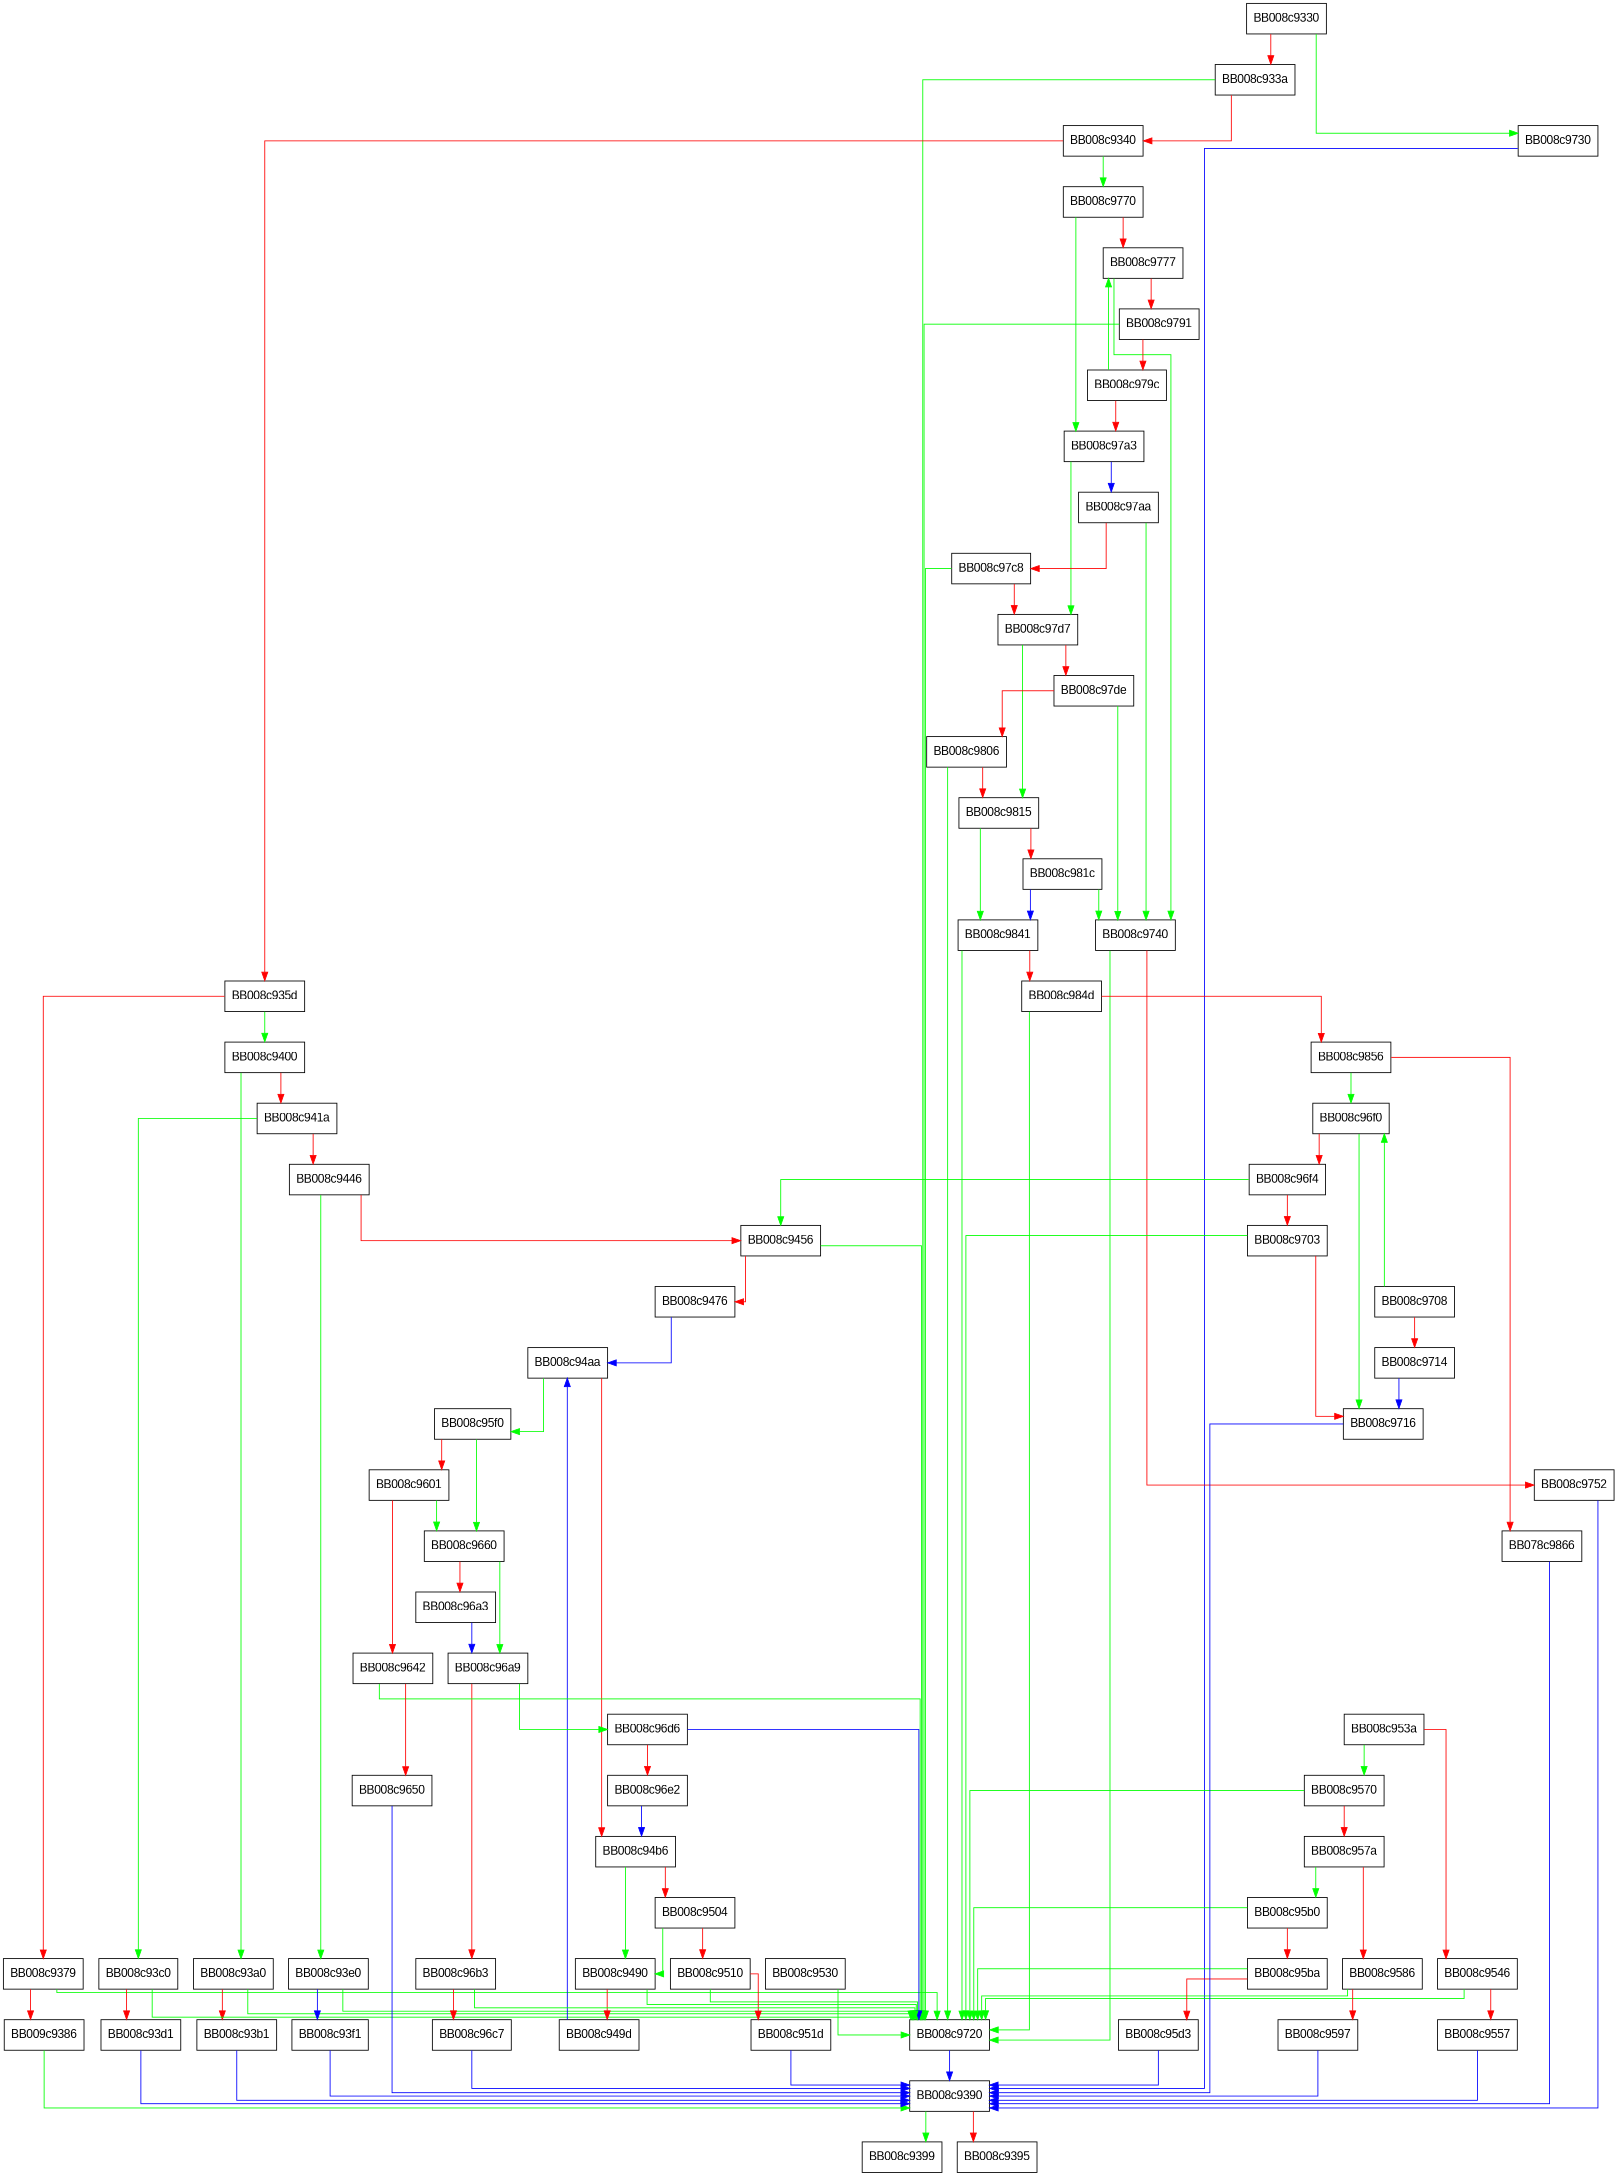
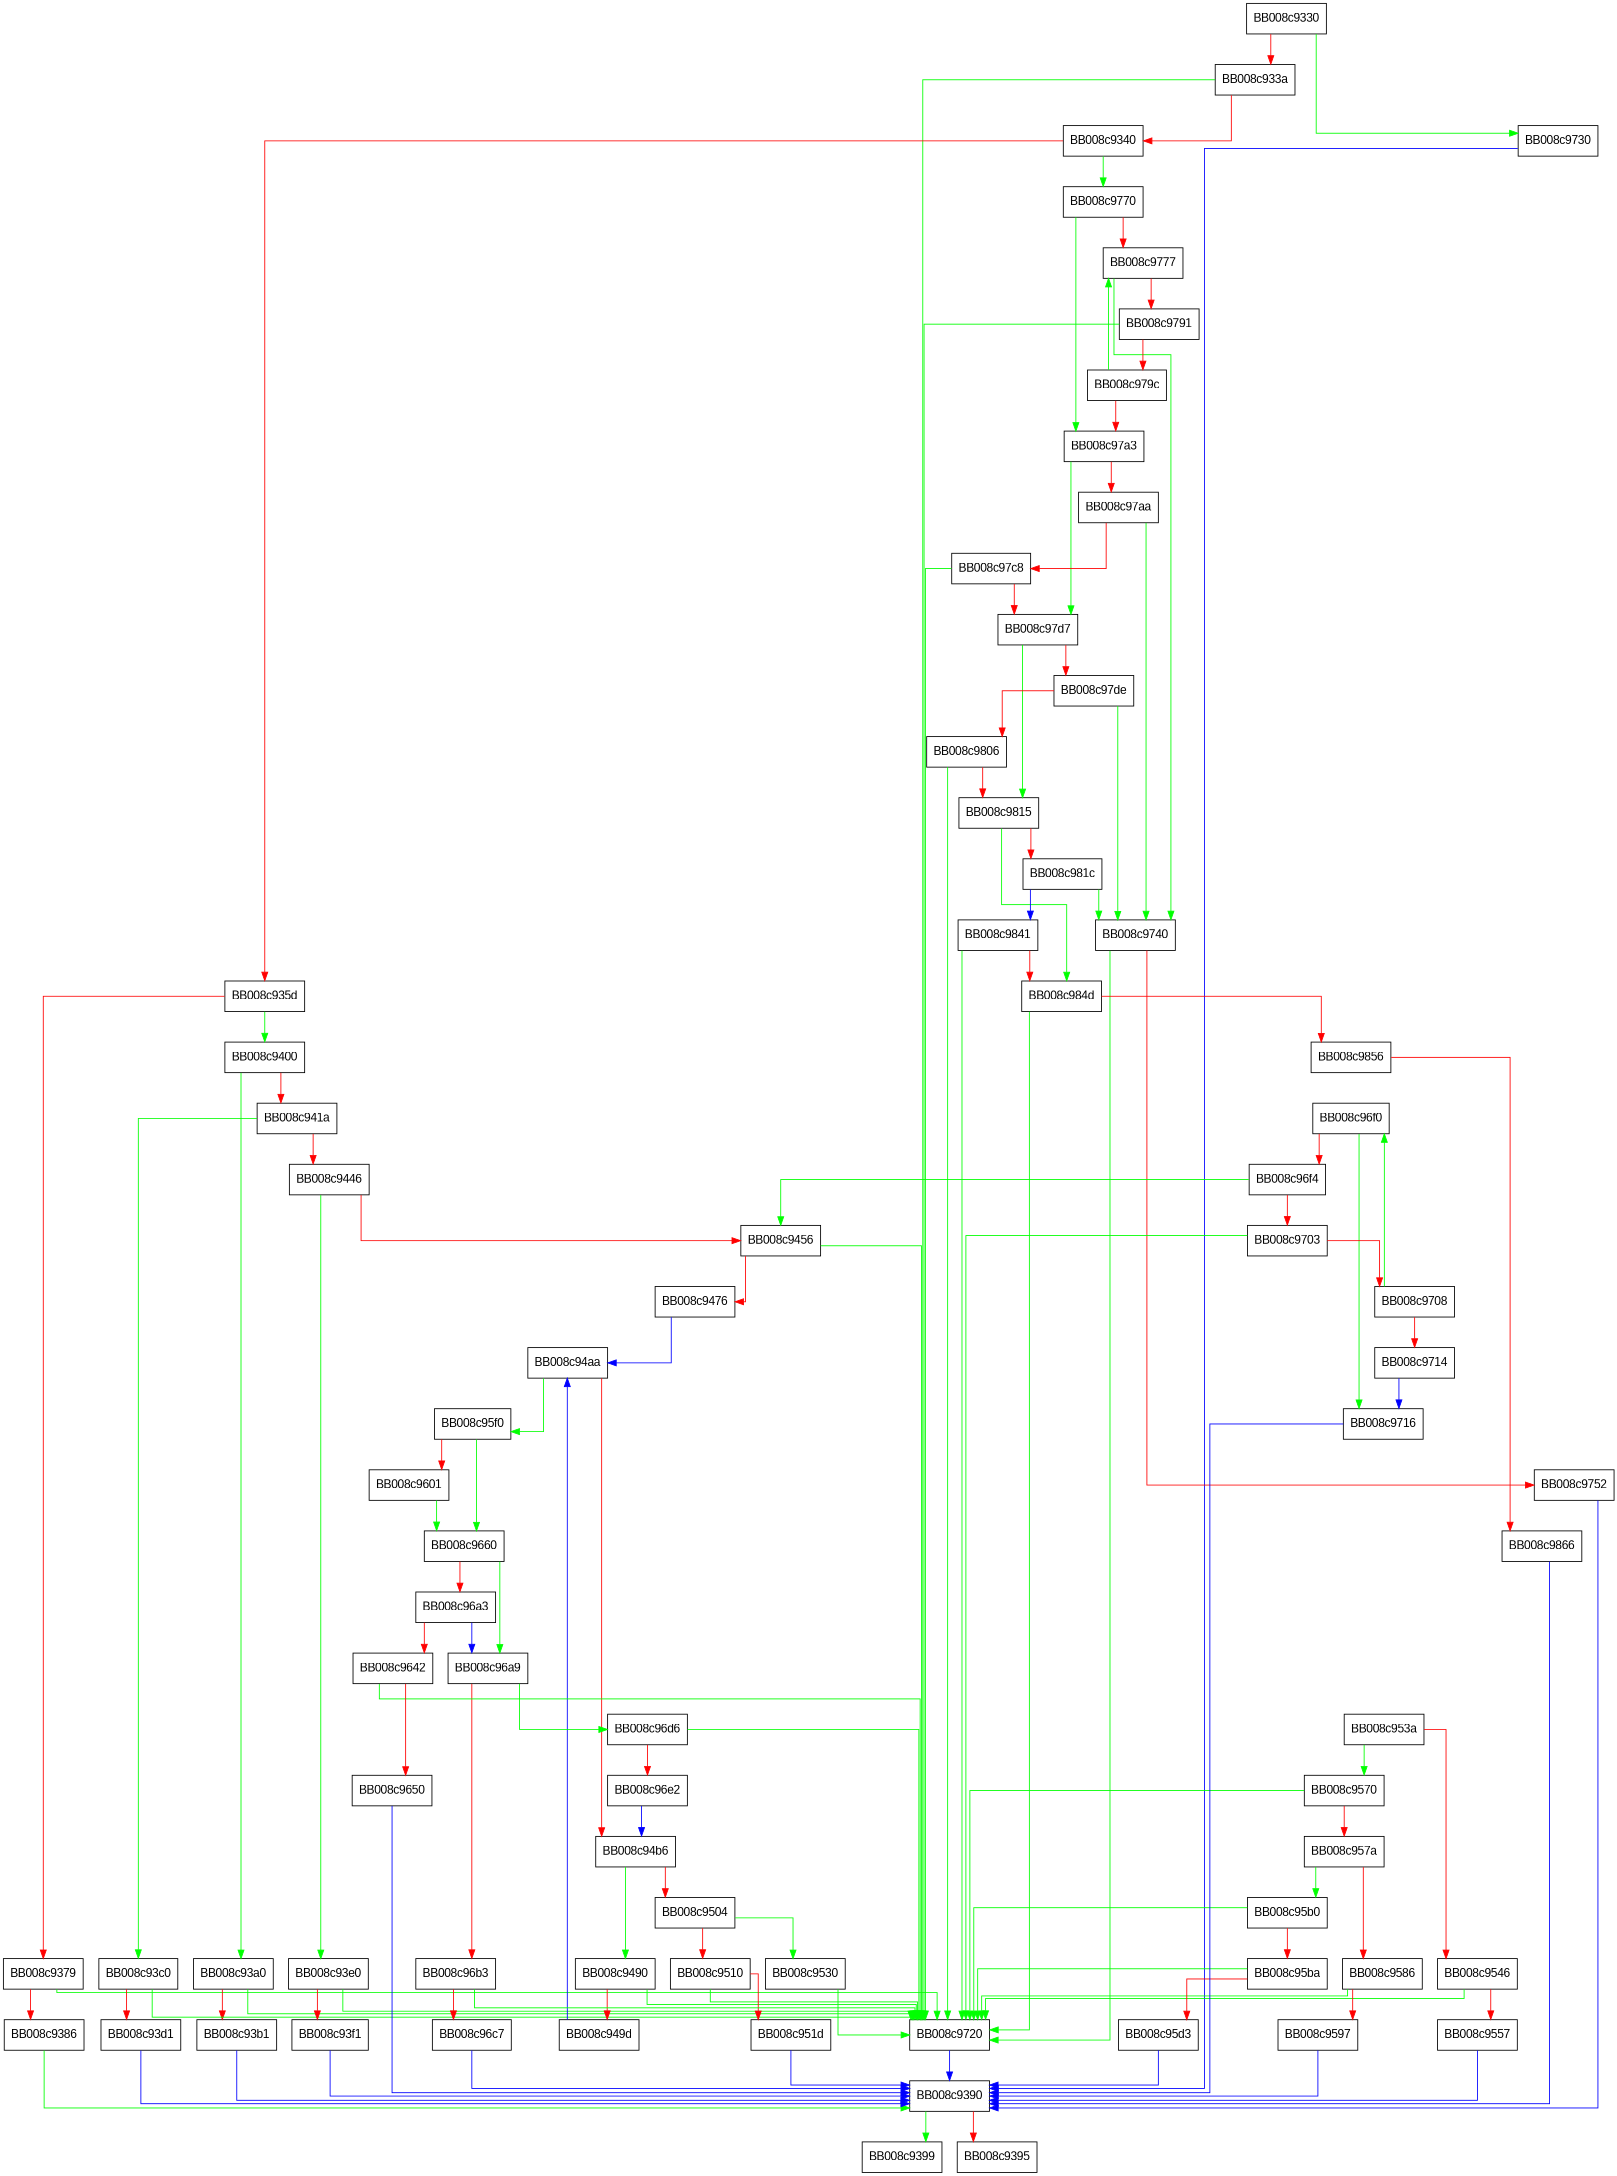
edge "BB008c97a3" -> "BB008c97aa": color blue -> red
edge "BB008c9815" -> "BB008c9841": now "BB008c9815" -> "BB008c984d"
edge "BB008c9856" -> "BB008c96f0": removed
edge "BB008c9703" -> "BB008c9716": now "BB008c9703" -> "BB008c9708"
node "BB078c9866": label "BB078c9866" -> "BB008c9866"
edge "BB008c9601" -> "BB008c9642": now "BB008c96a3" -> "BB008c9642"
edge "BB008c96d6" -> "BB008c9720": color blue -> green
edge "BB008c9504" -> "BB008c9490": now "BB008c9504" -> "BB008c9530"
edge "BB008c93e0" -> "BB008c93f1": color blue -> red
node "BB009c9386": label "BB009c9386" -> "BB008c9386"
